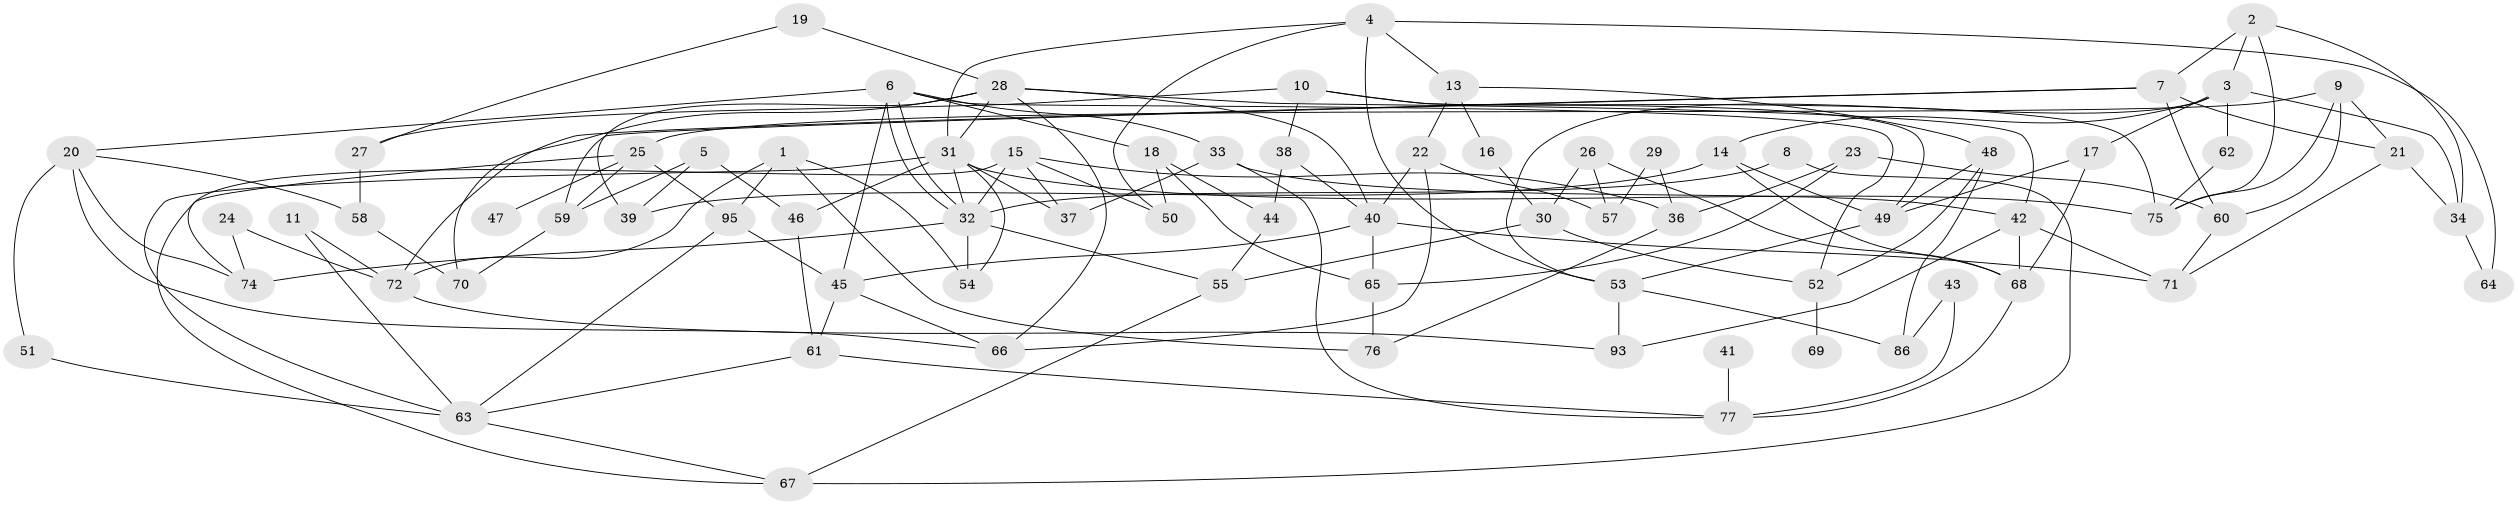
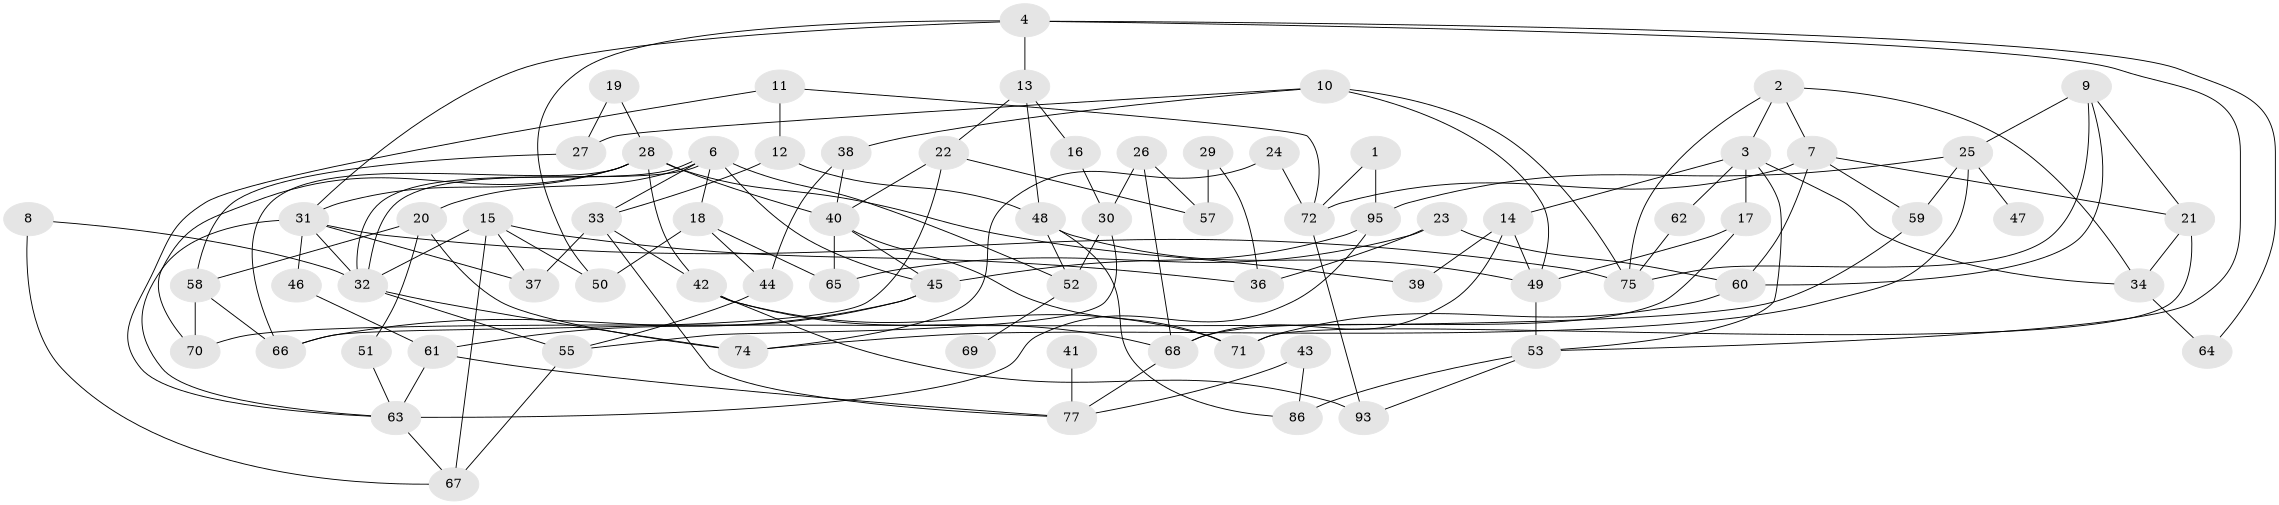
node "5": removed
node "12": added
node "54": removed
edge "20" -- "66": now "58" -- "66"
node "76": removed
